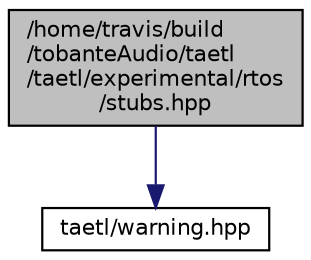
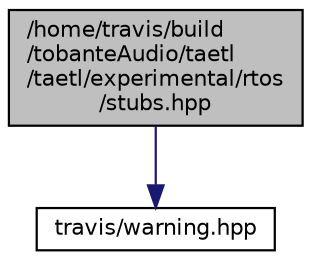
node "taetl/warning.hpp": label "taetl/warning.hpp" -> "travis/warning.hpp"
